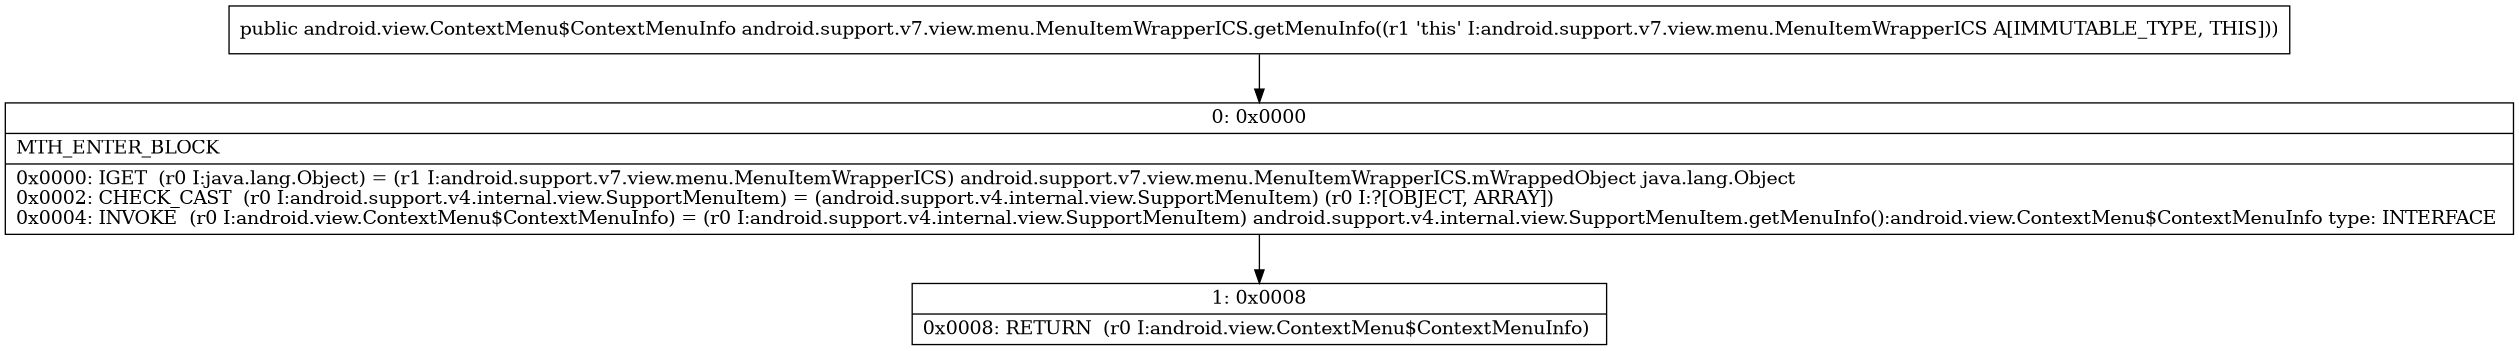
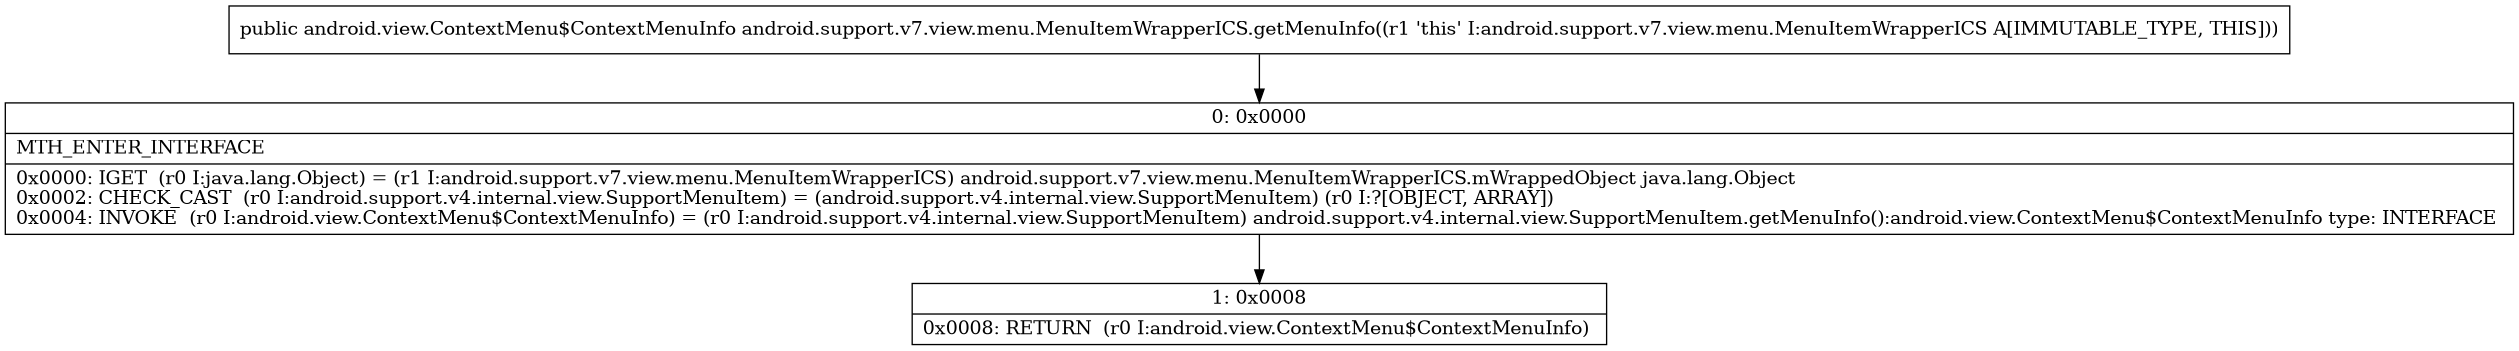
node "0: 0x0000": text "MTH_ENTER_BLOCK" -> "MTH_ENTER_INTERFACE"
